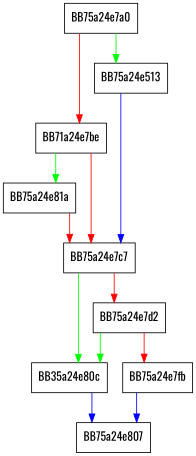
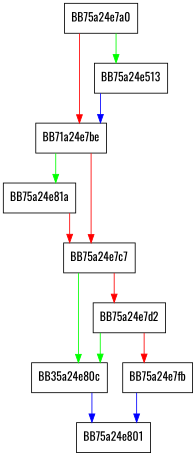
edge "BB75a24e513" -> "BB75a24e7c7": now "BB75a24e513" -> "BB71a24e7be"
node "BB75a24e807": label "BB75a24e807" -> "BB75a24e801"
